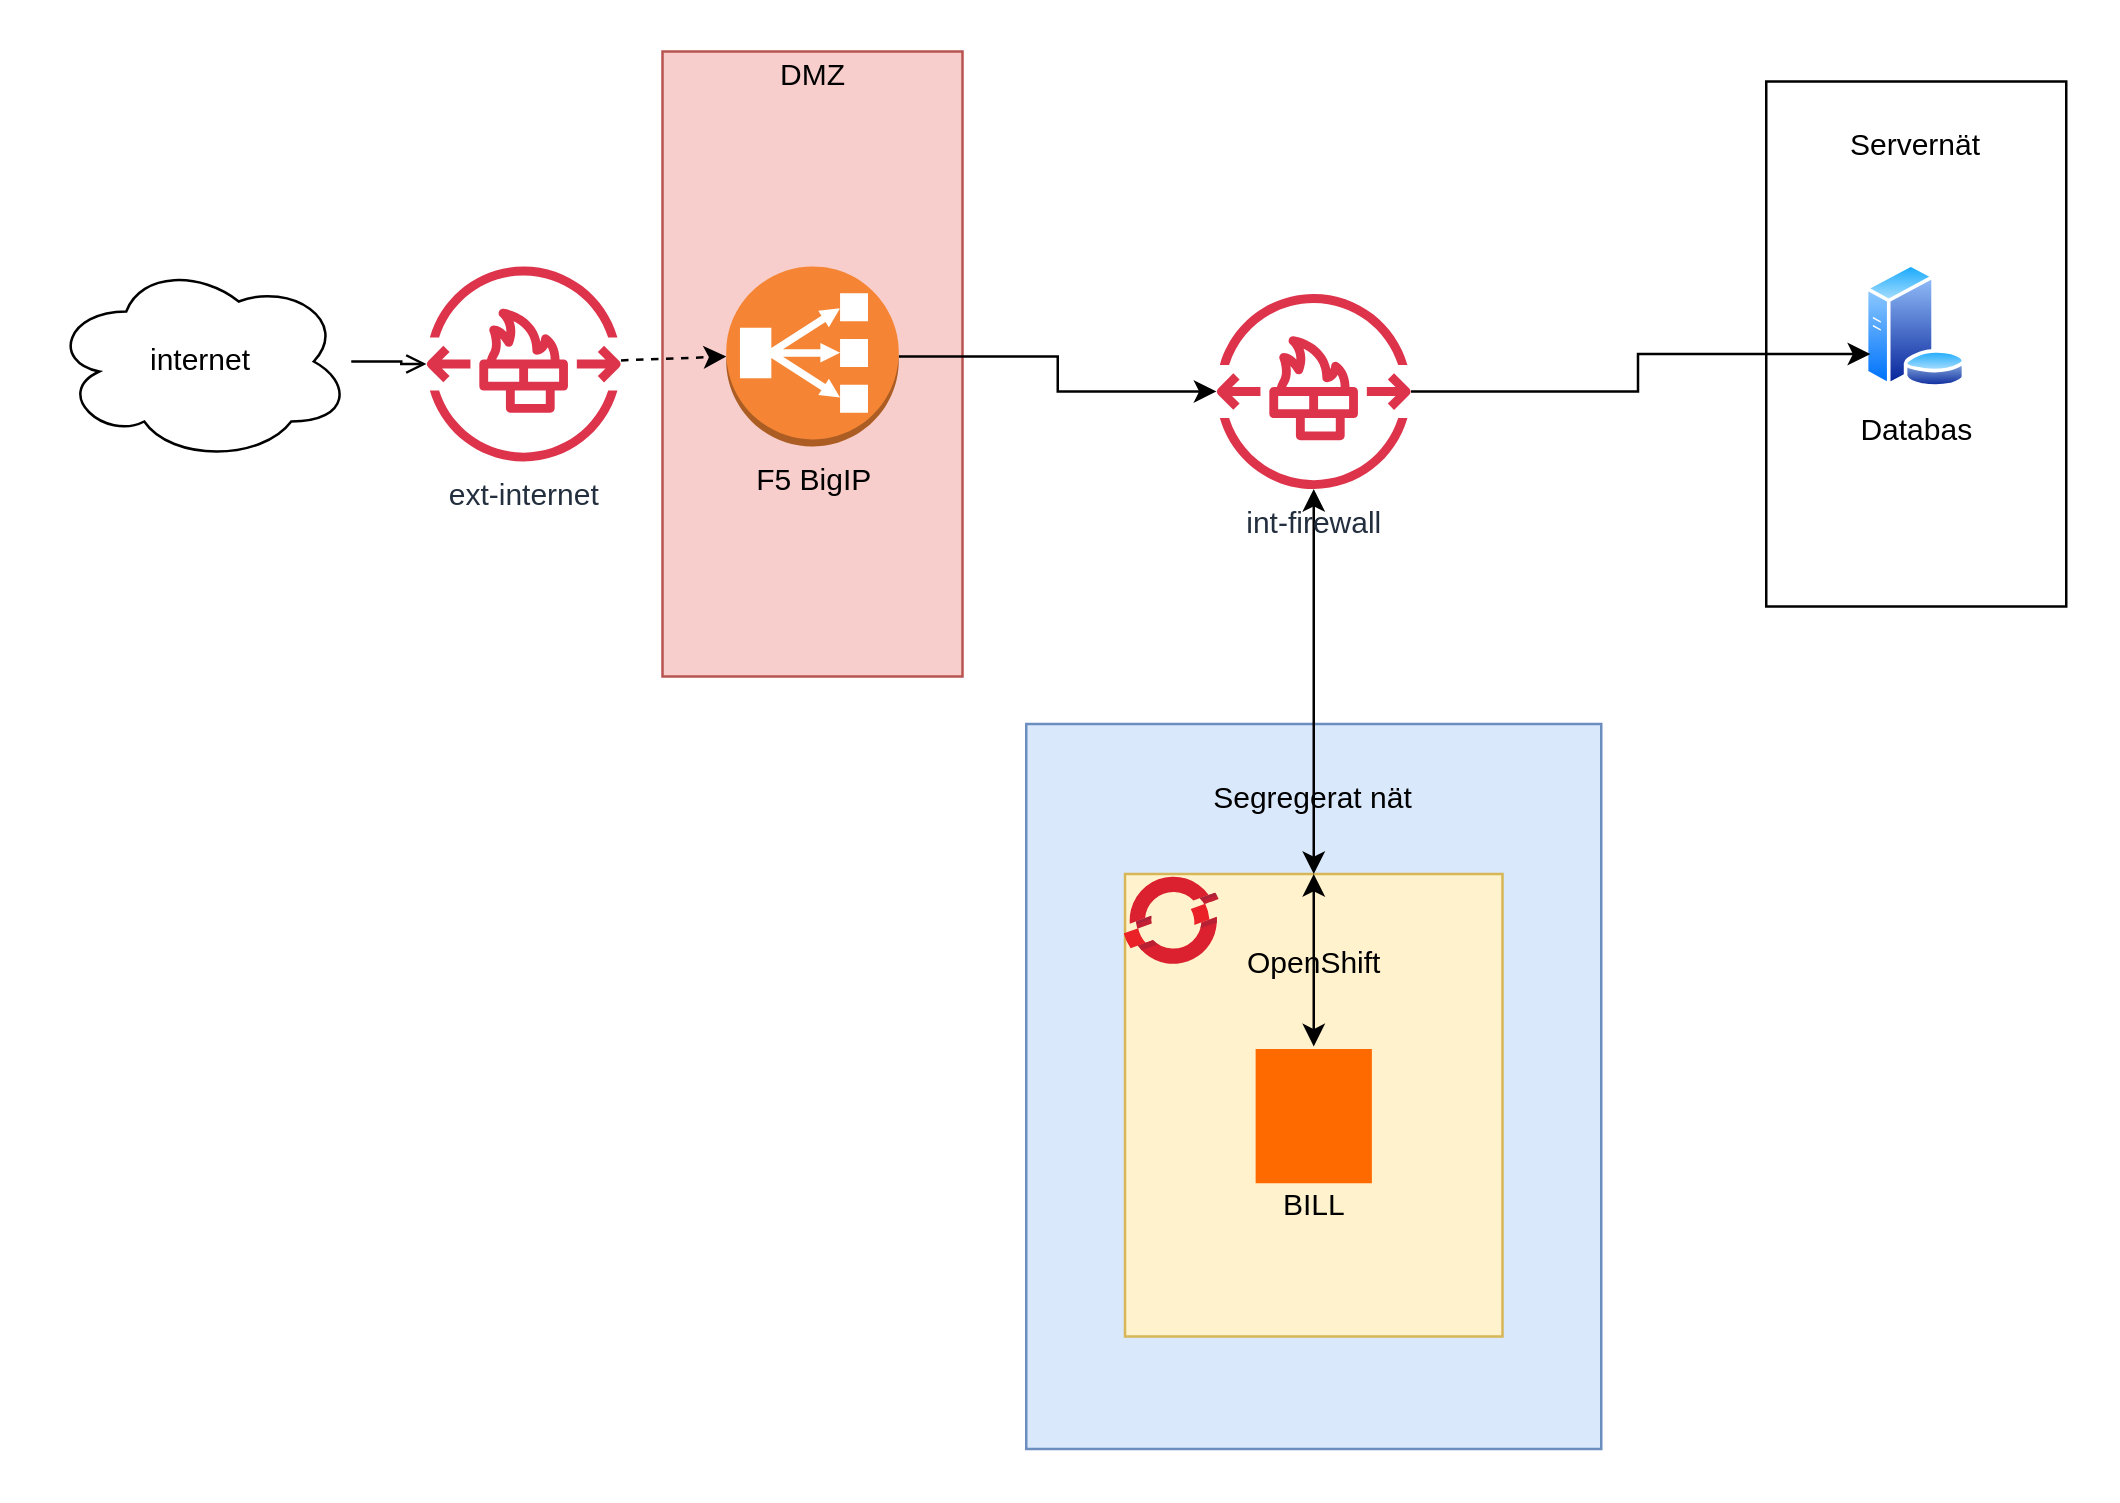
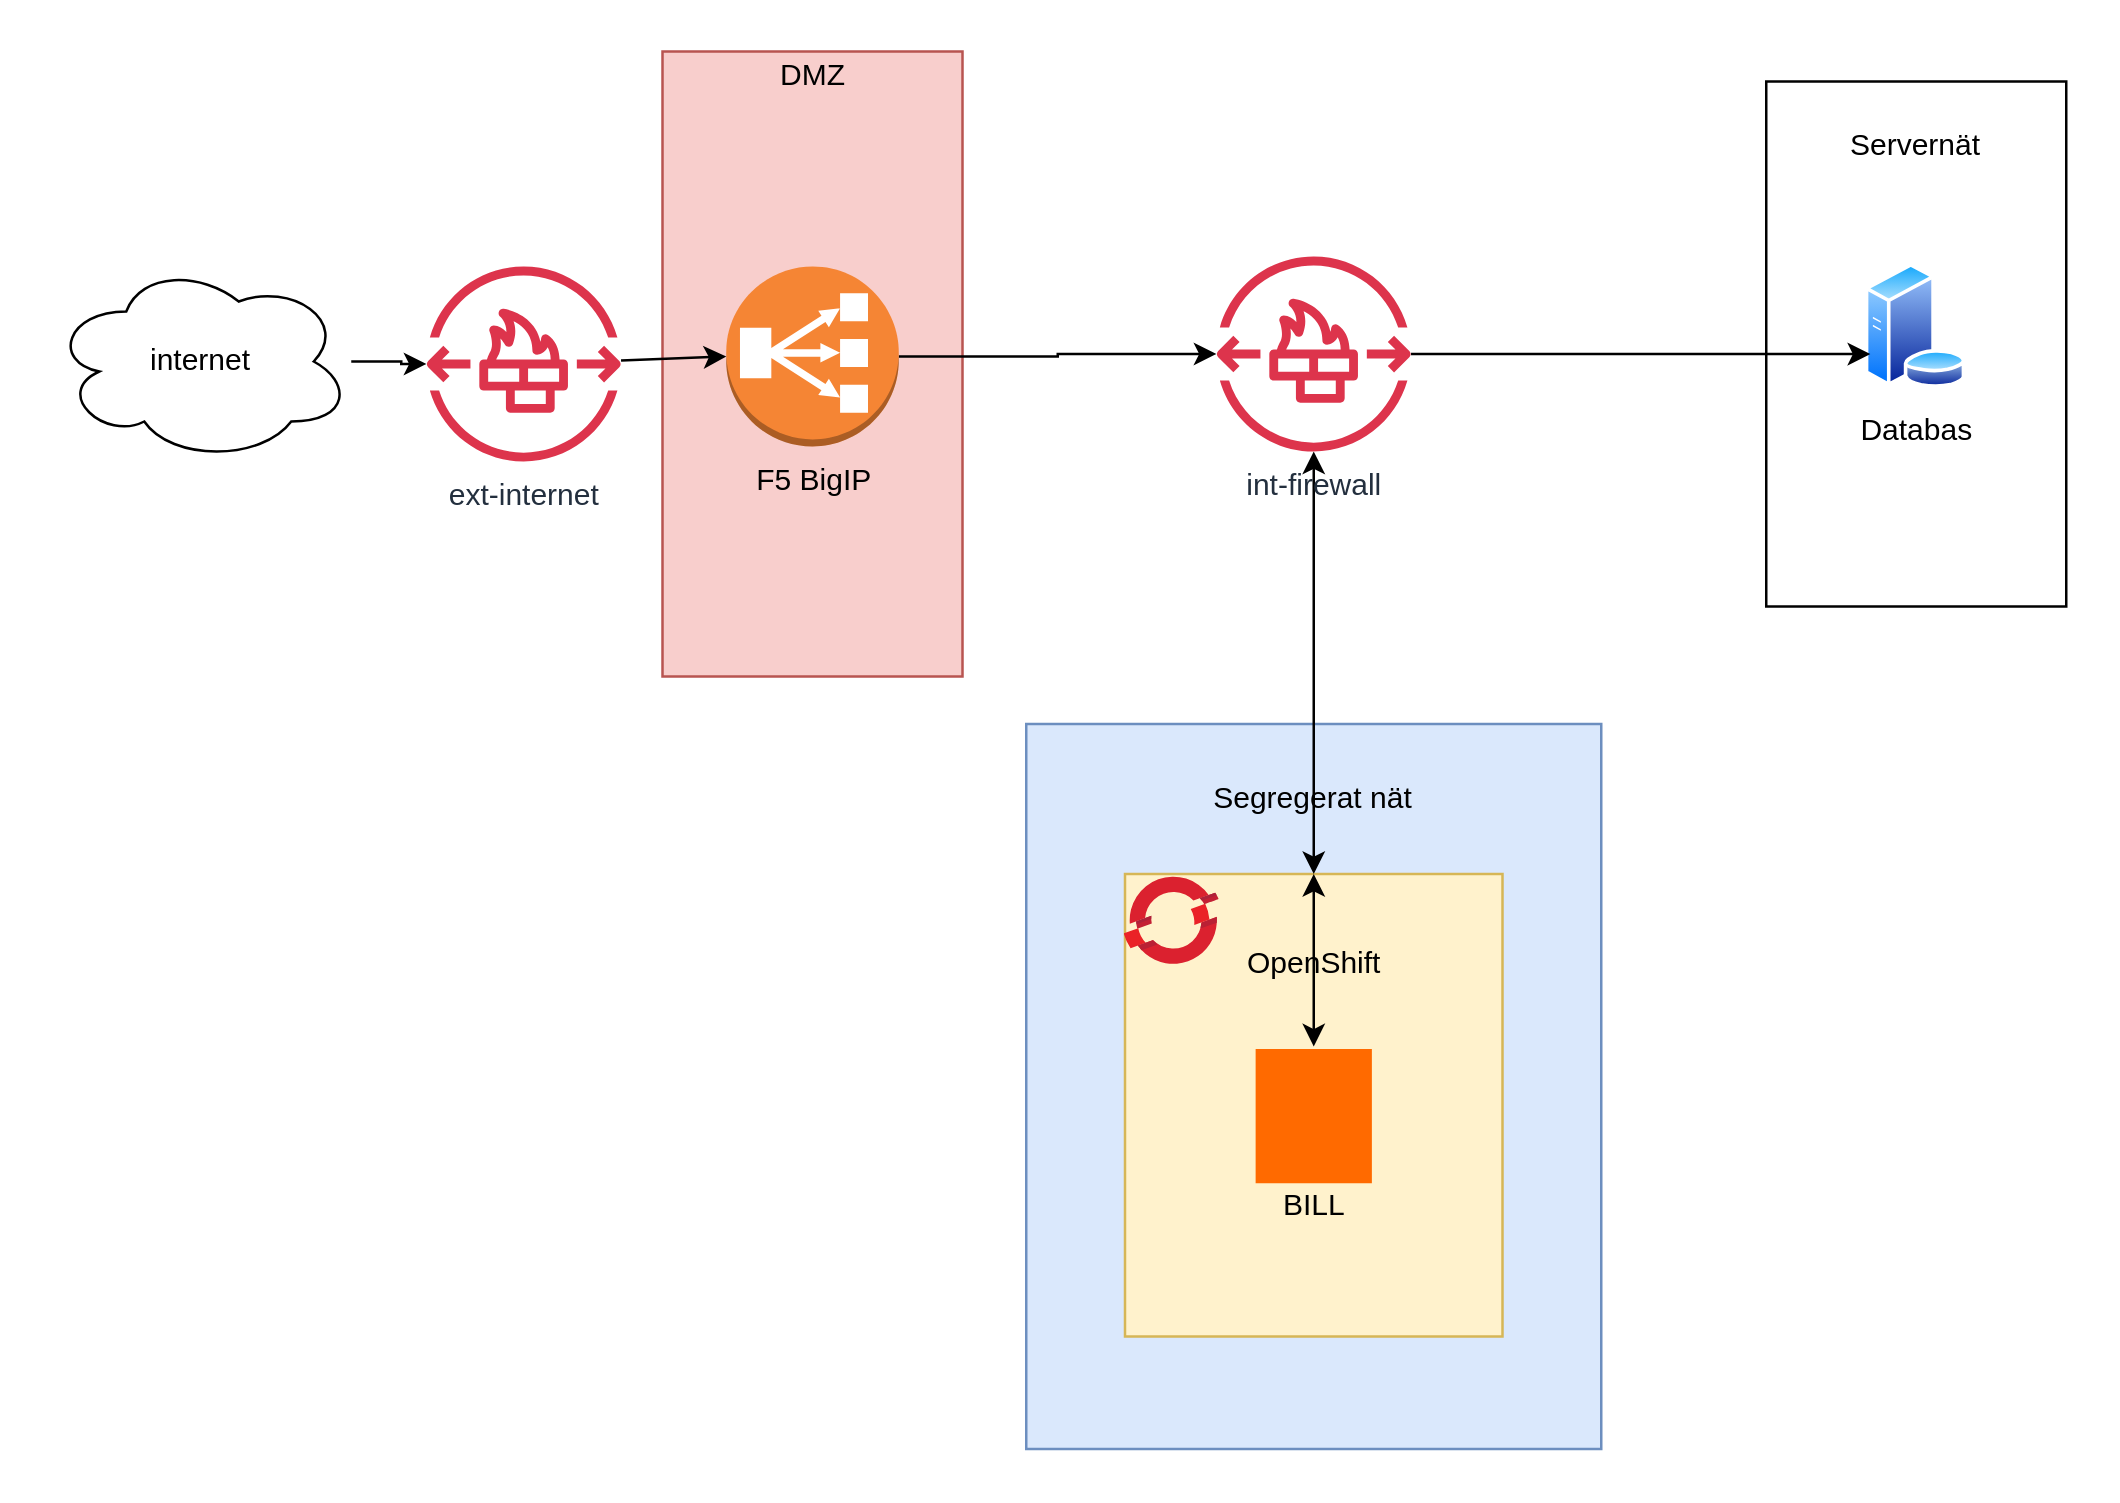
edge "ext-internet" -> "F5 BigIP": style dashed -> solid
edge "internet" -> "ext-internet": arrowhead open -> classic
node "int-firewall": moved (1314, 391) -> (1314, 354)
